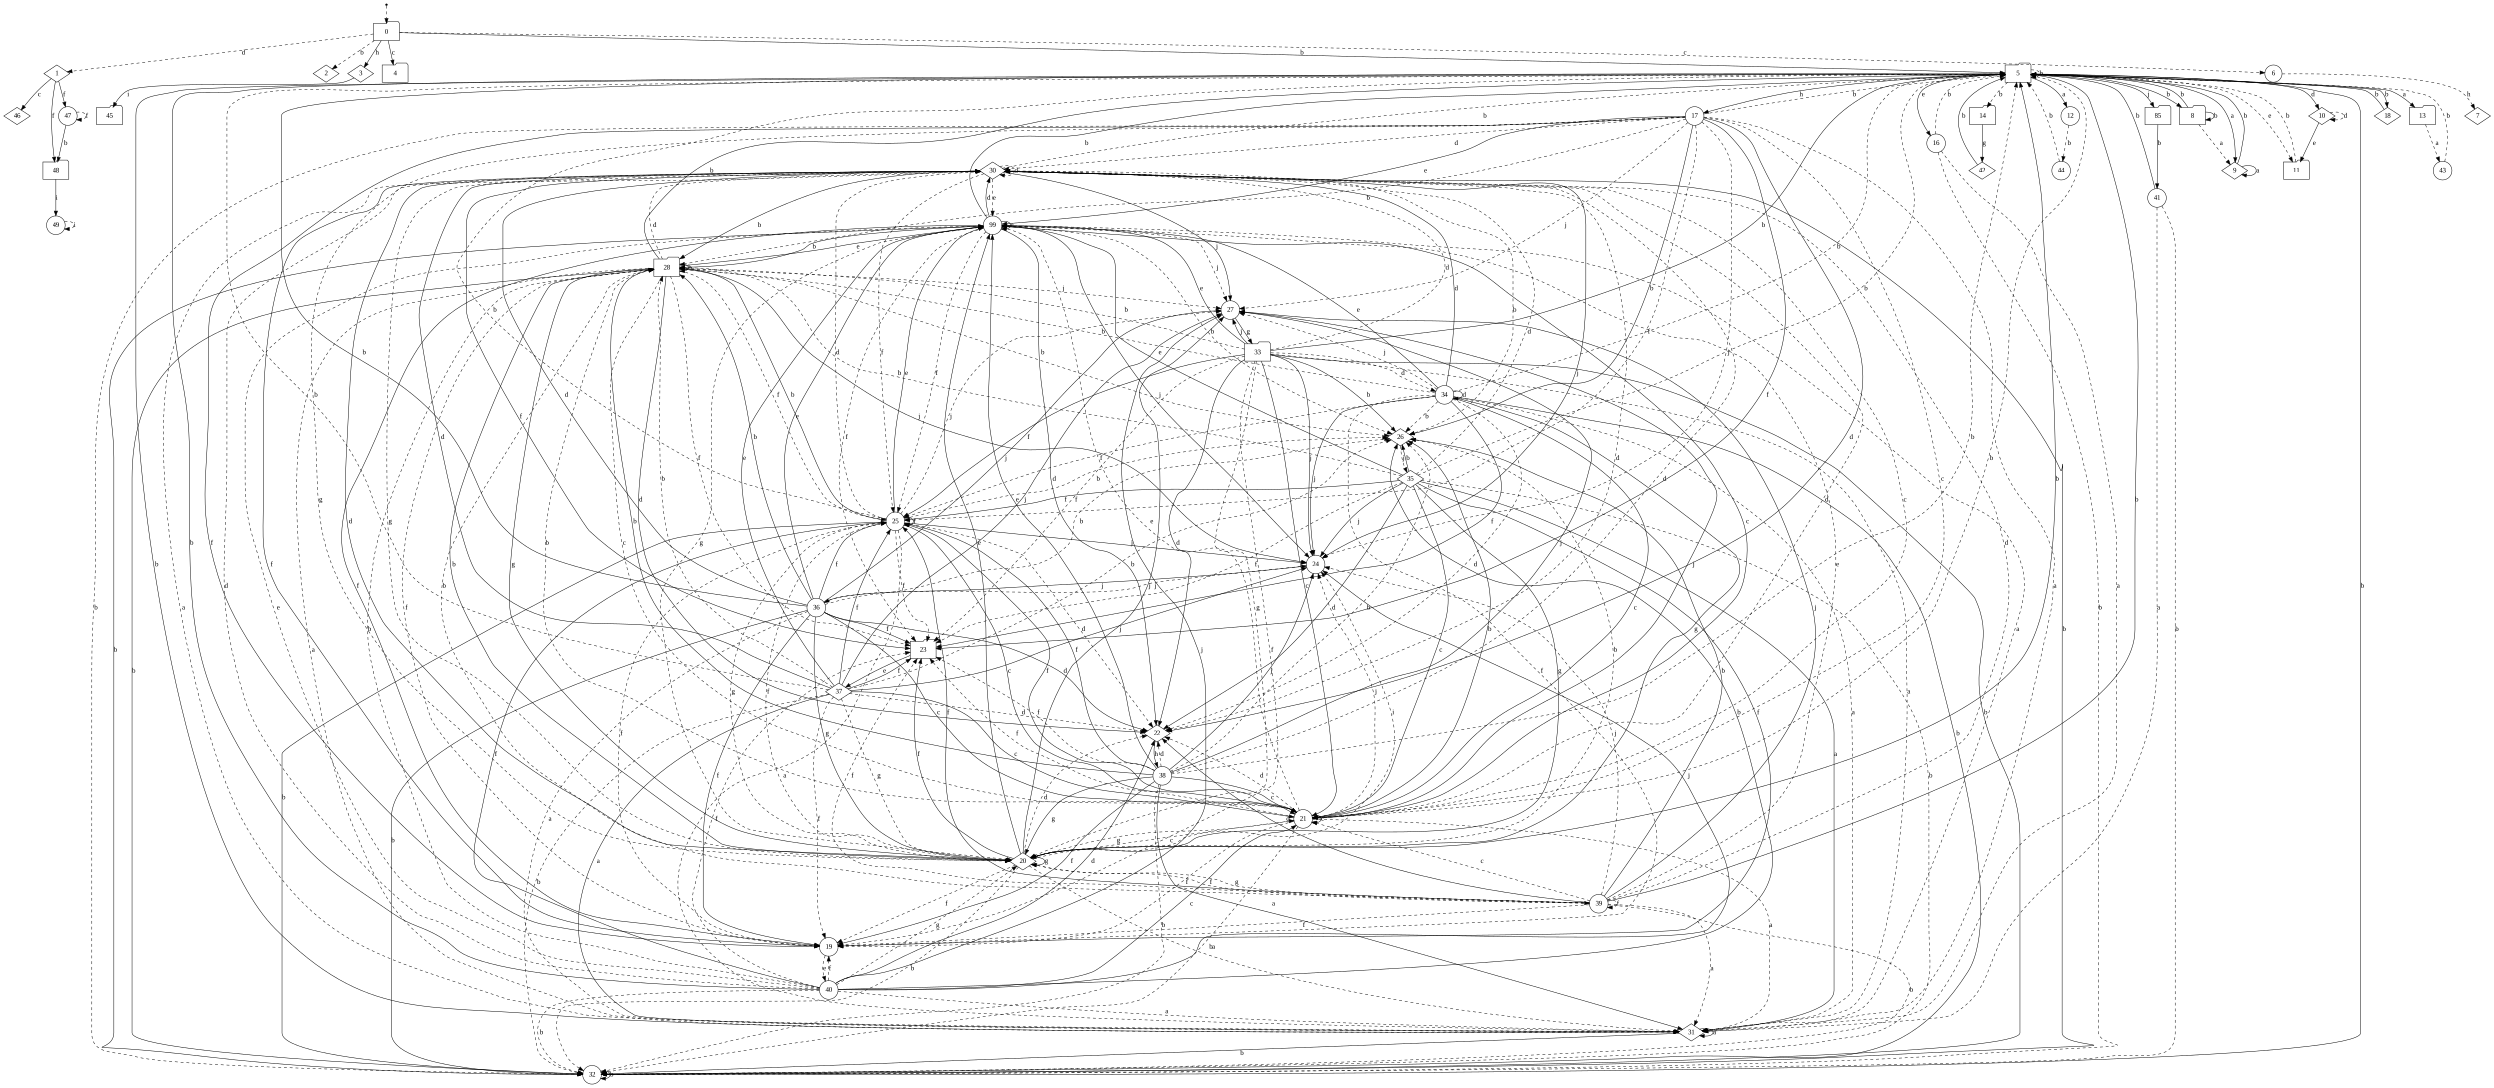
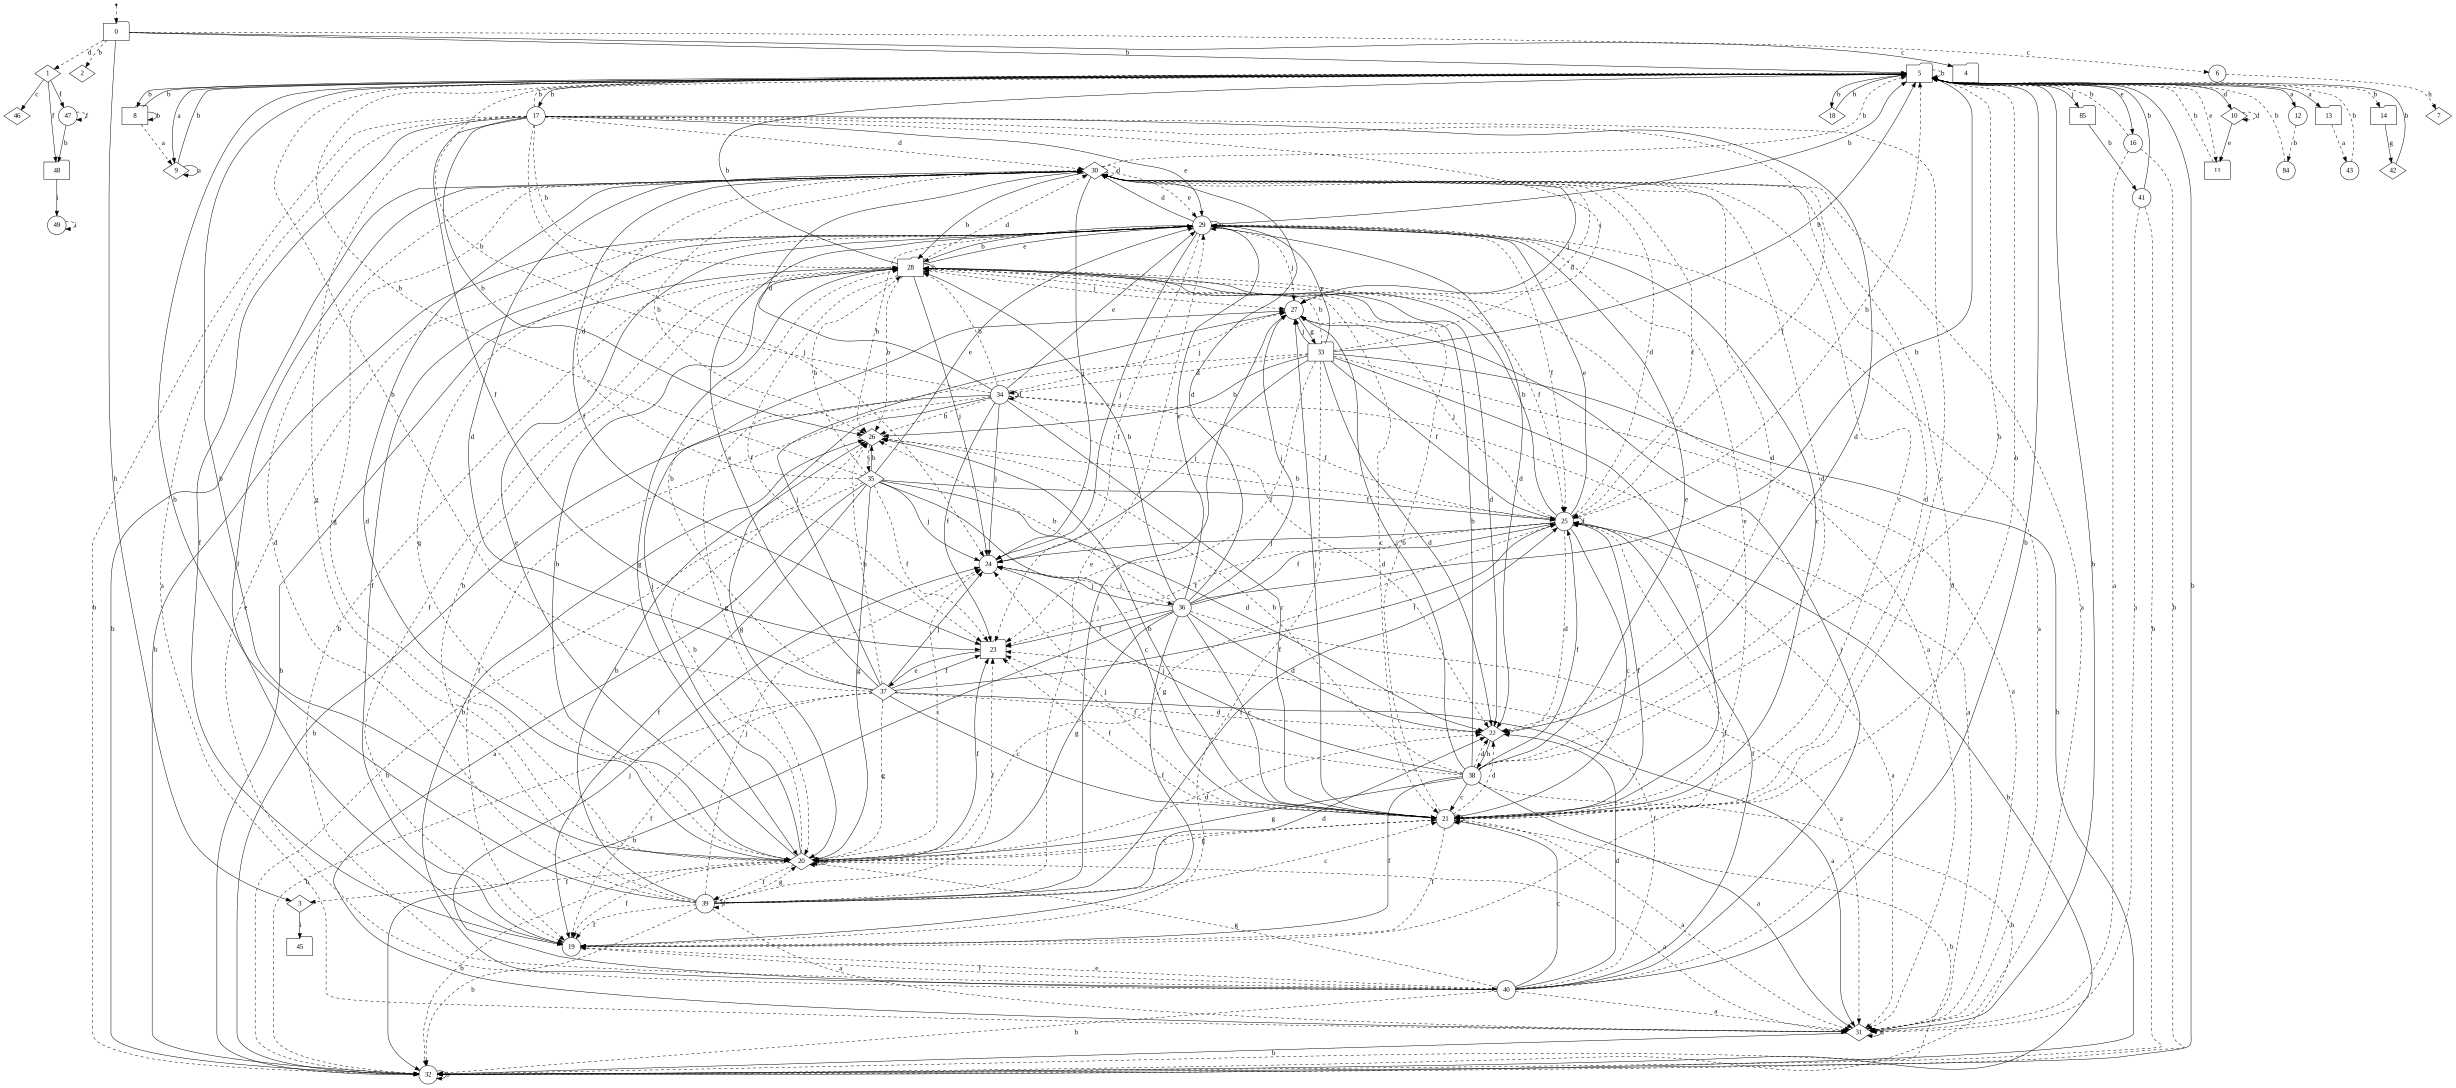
node "44": label "44" -> "84"
node "99": label "99" -> "29"
edge "20" -> "25": now "20" -> "3"
